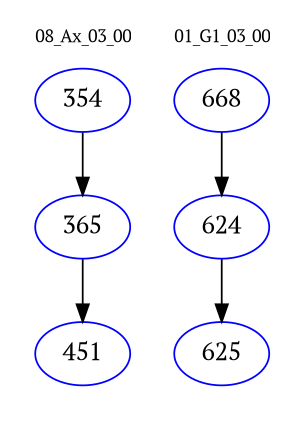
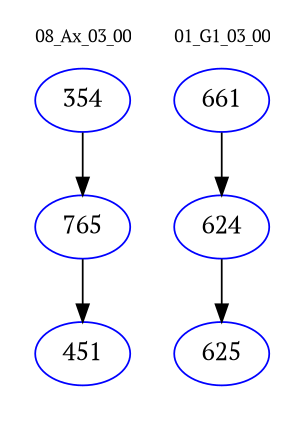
node "668": label "668" -> "661"
node "365": label "365" -> "765"
